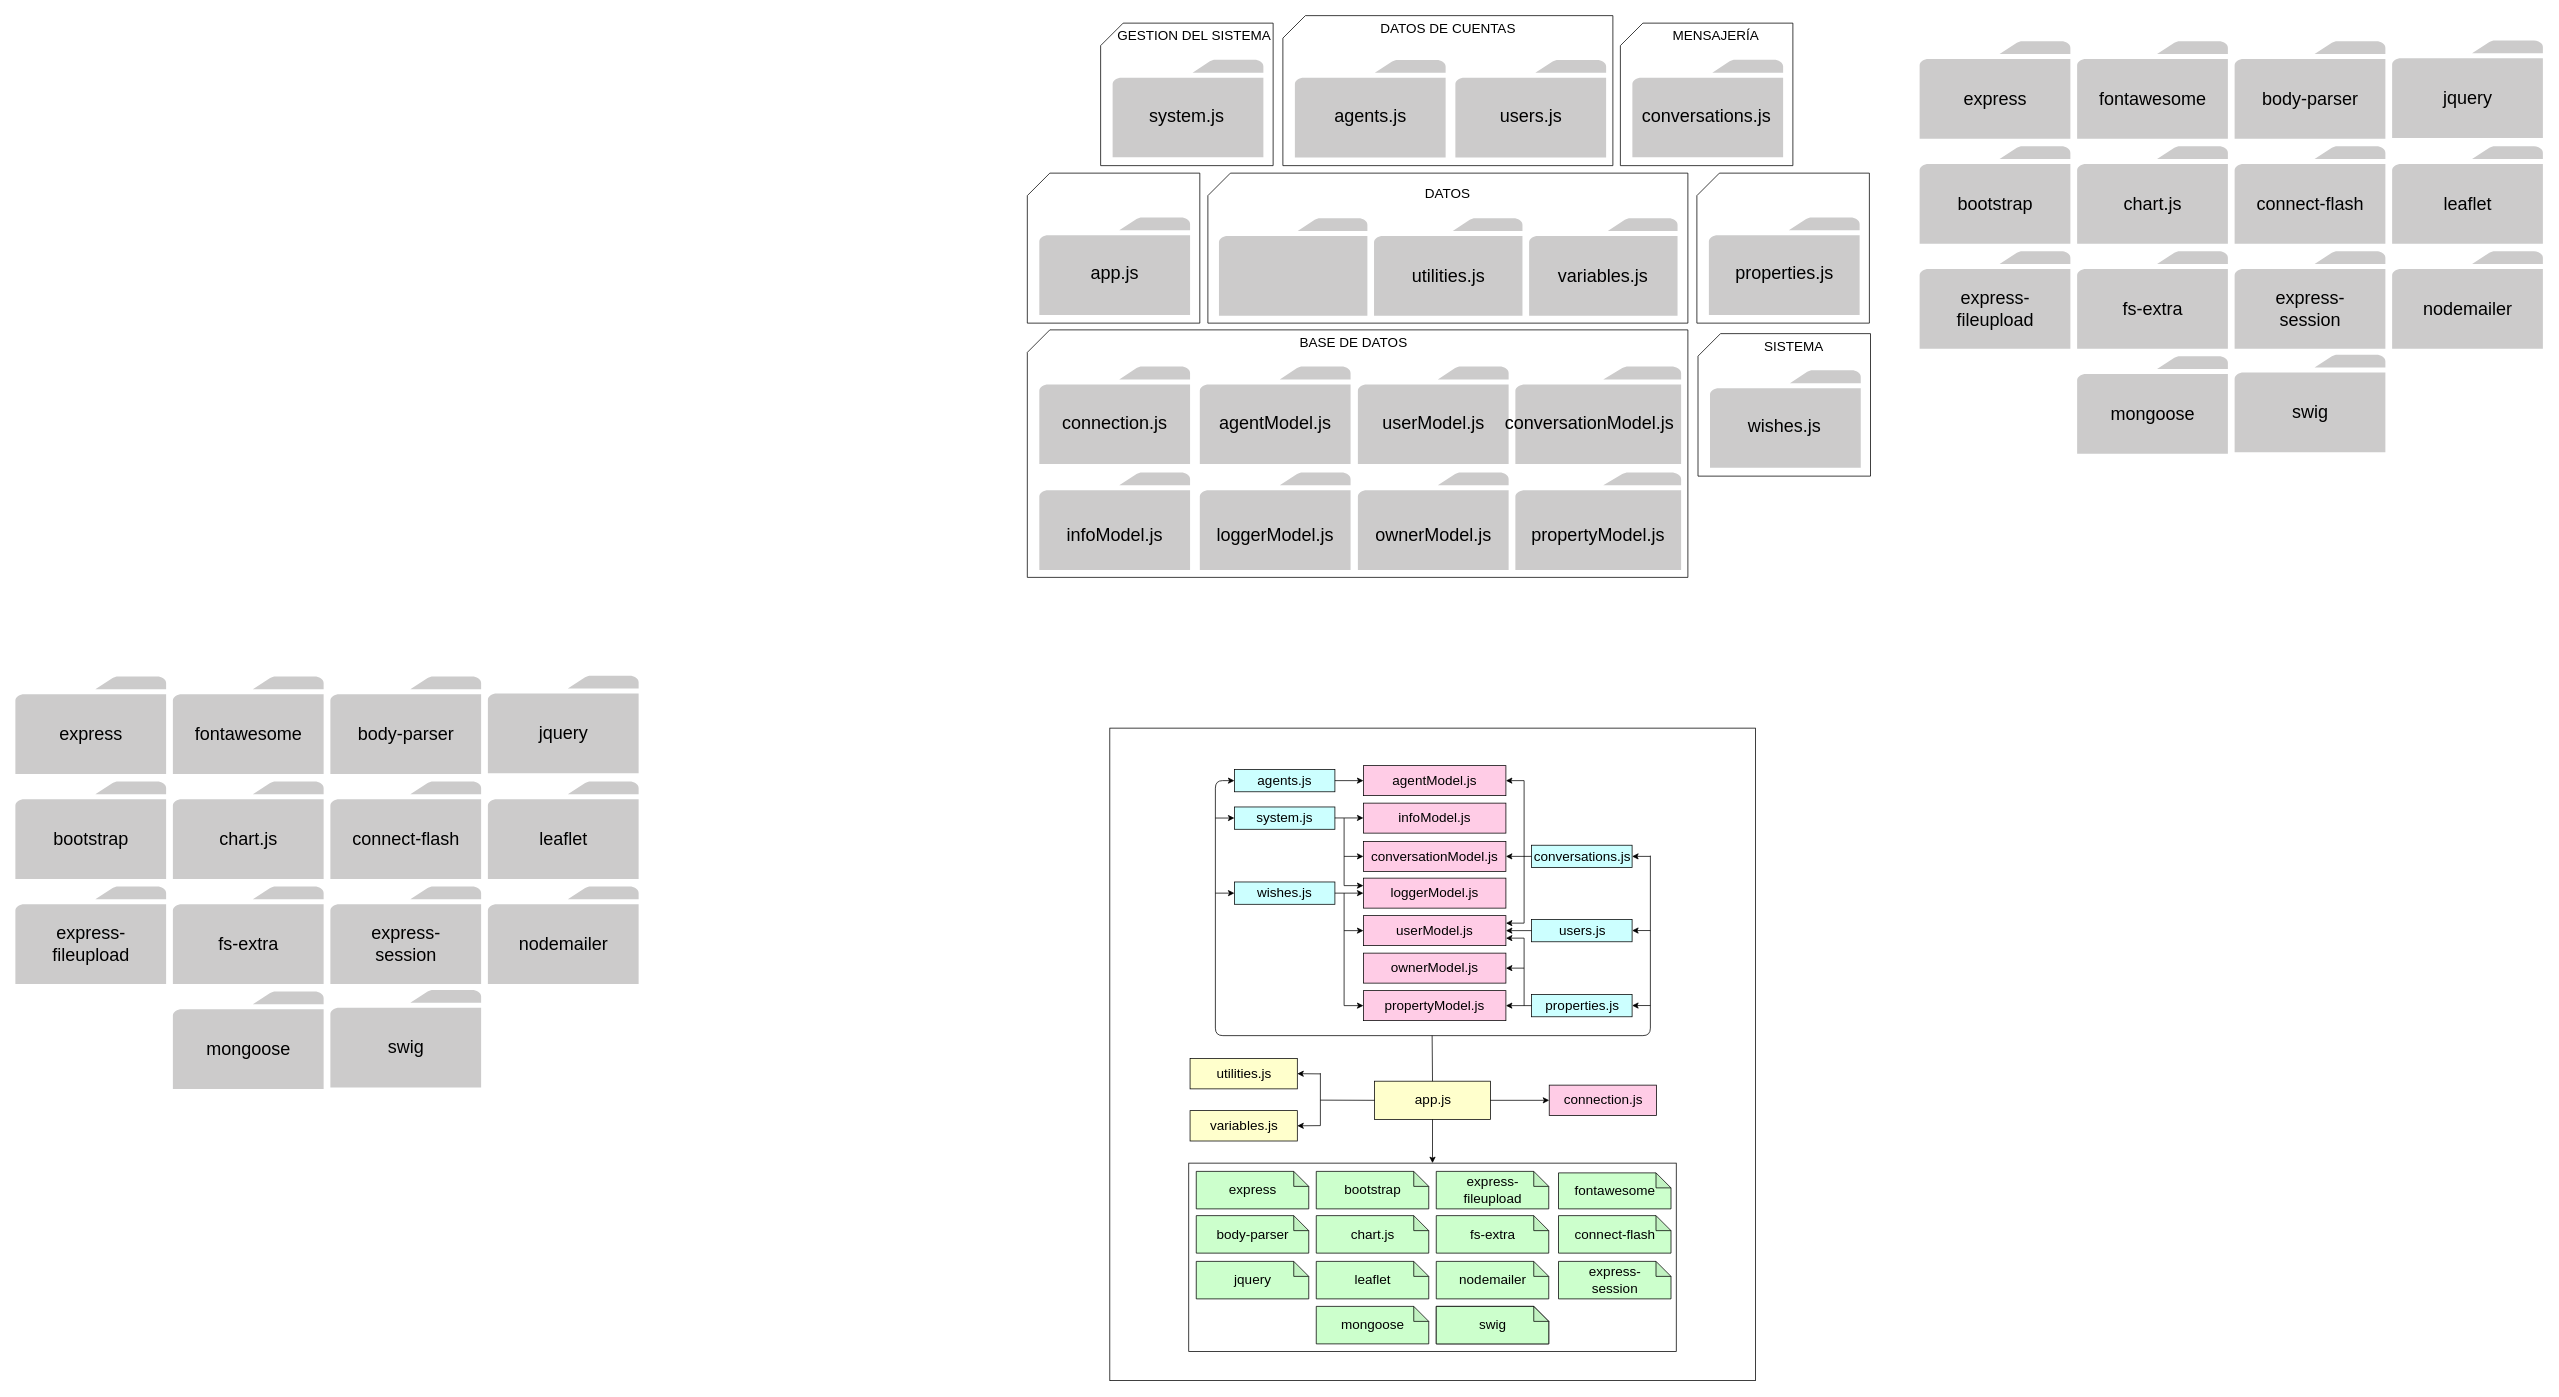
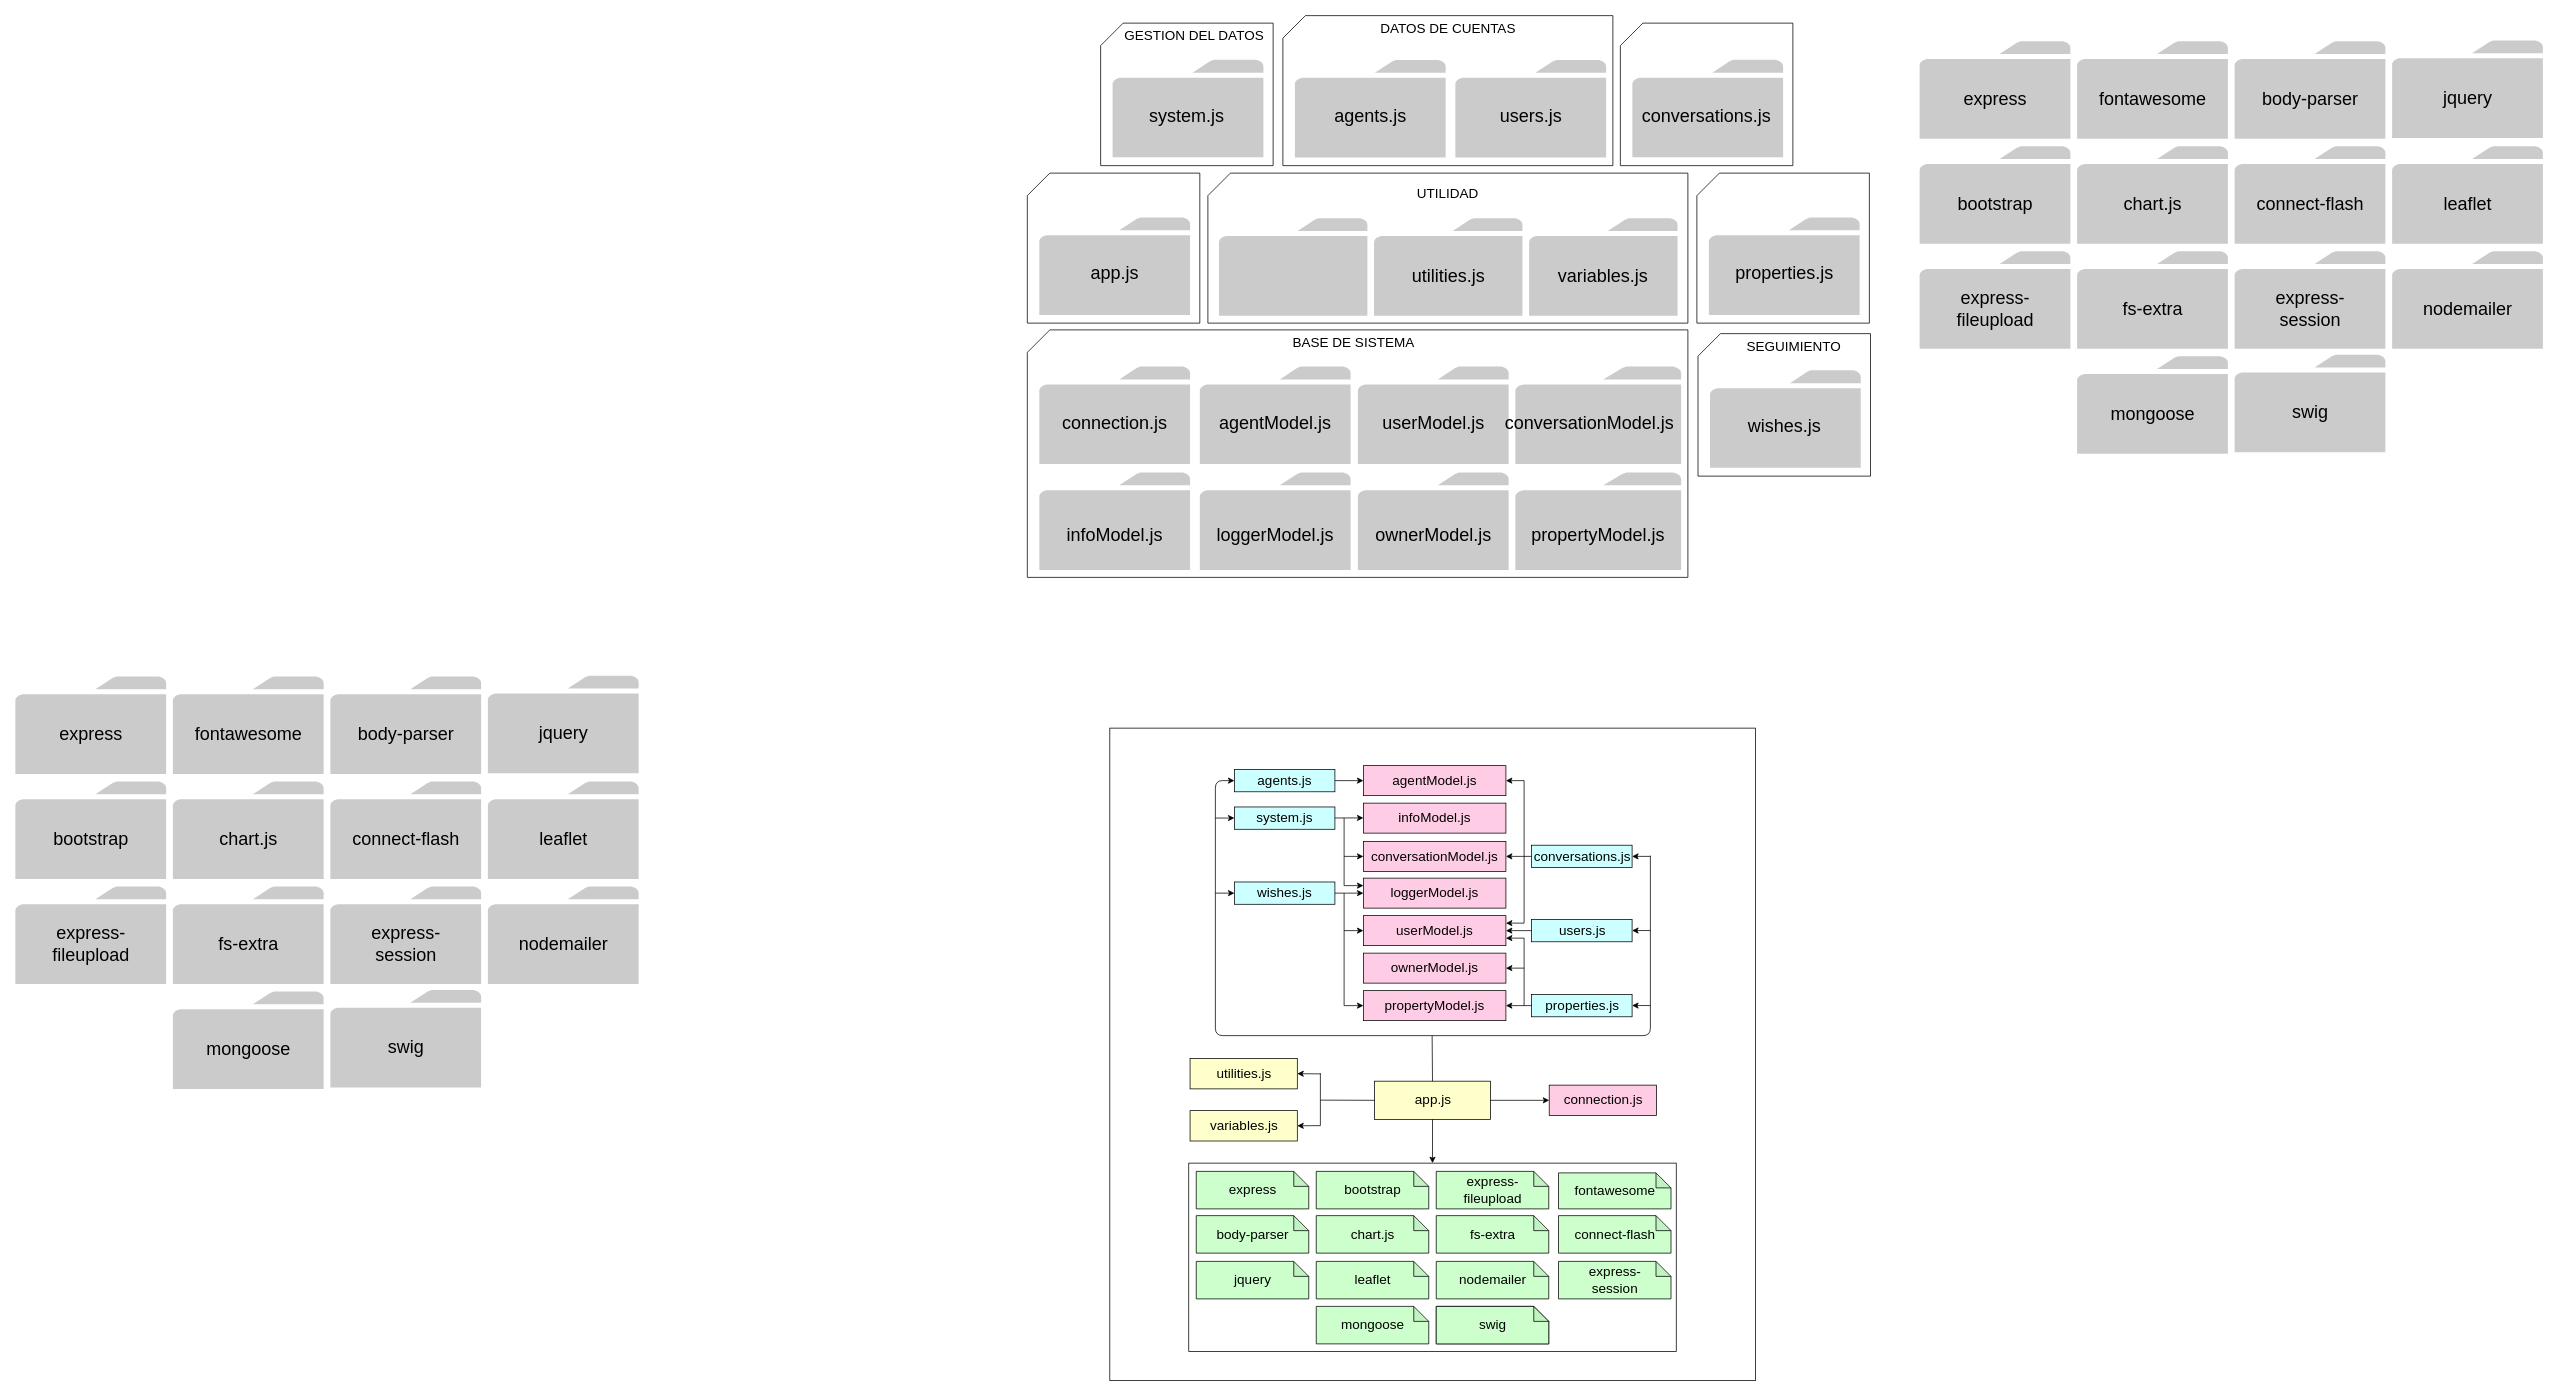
node "MENSAJERÍA": removed
node "GESTION DEL SISTEMA": label "GESTION DEL SISTEMA" -> "GESTION DEL DATOS"
node "DATOS": label "DATOS" -> "UTILIDAD"
node "BASE DE DATOS": label "BASE DE DATOS" -> "BASE DE SISTEMA"
node "SISTEMA": label "SISTEMA" -> "SEGUIMIENTO"
